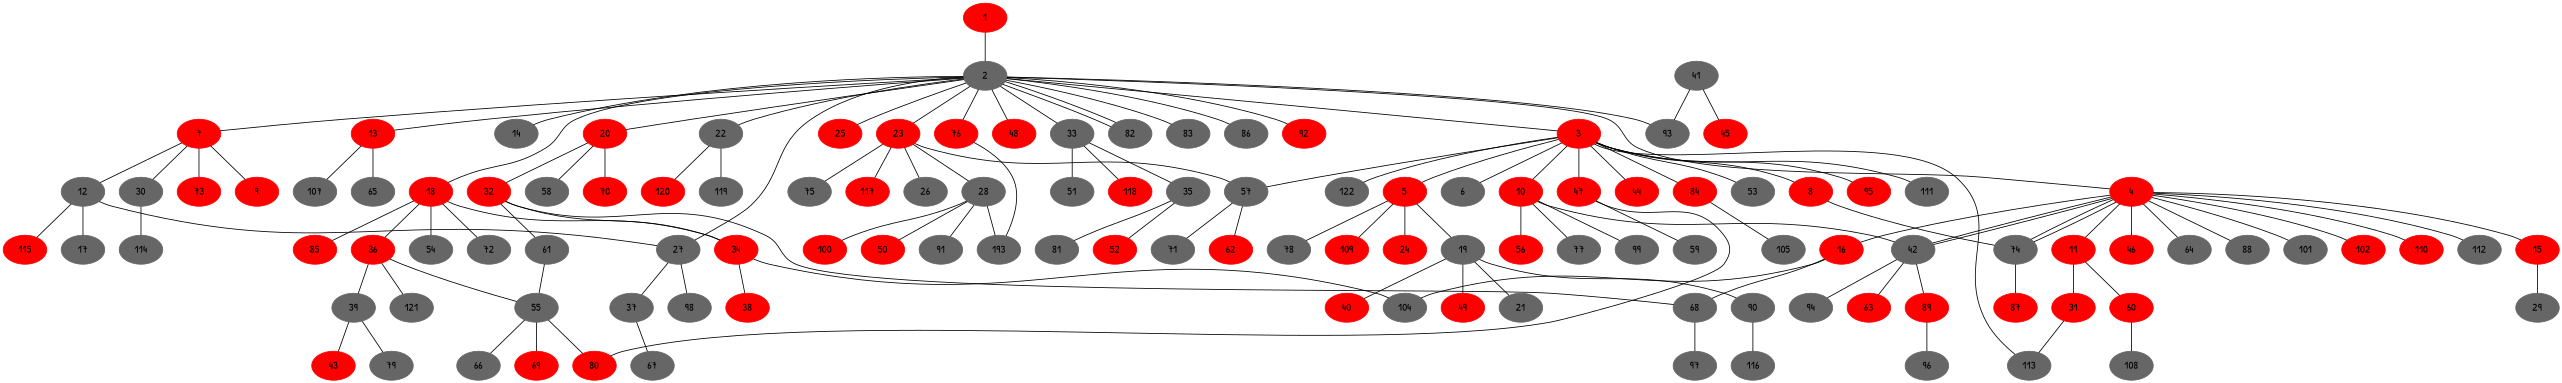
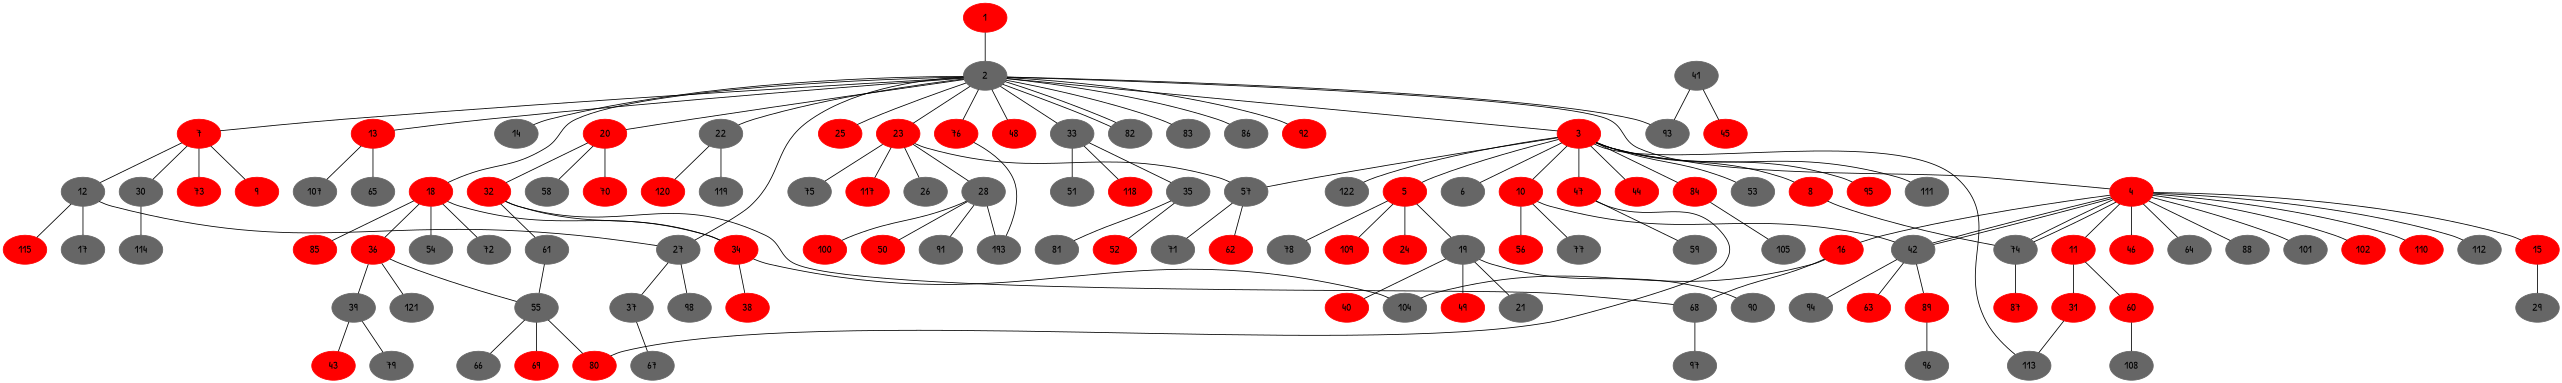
node "99": removed
node "116": removed
